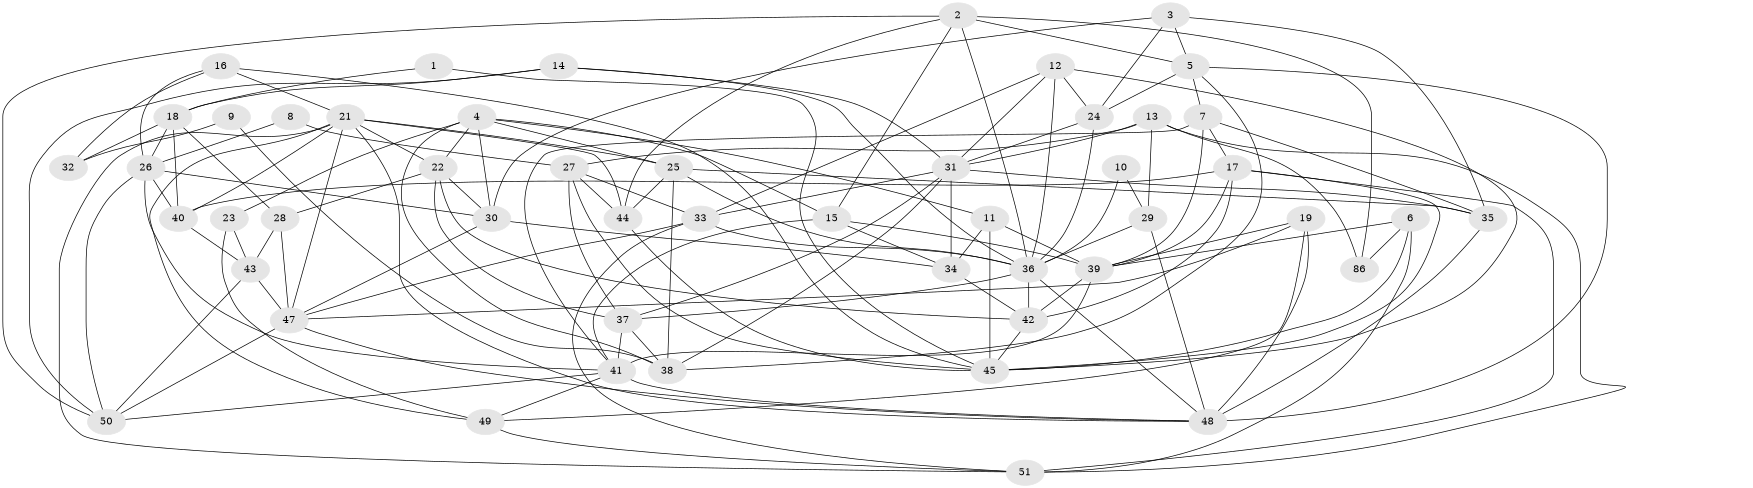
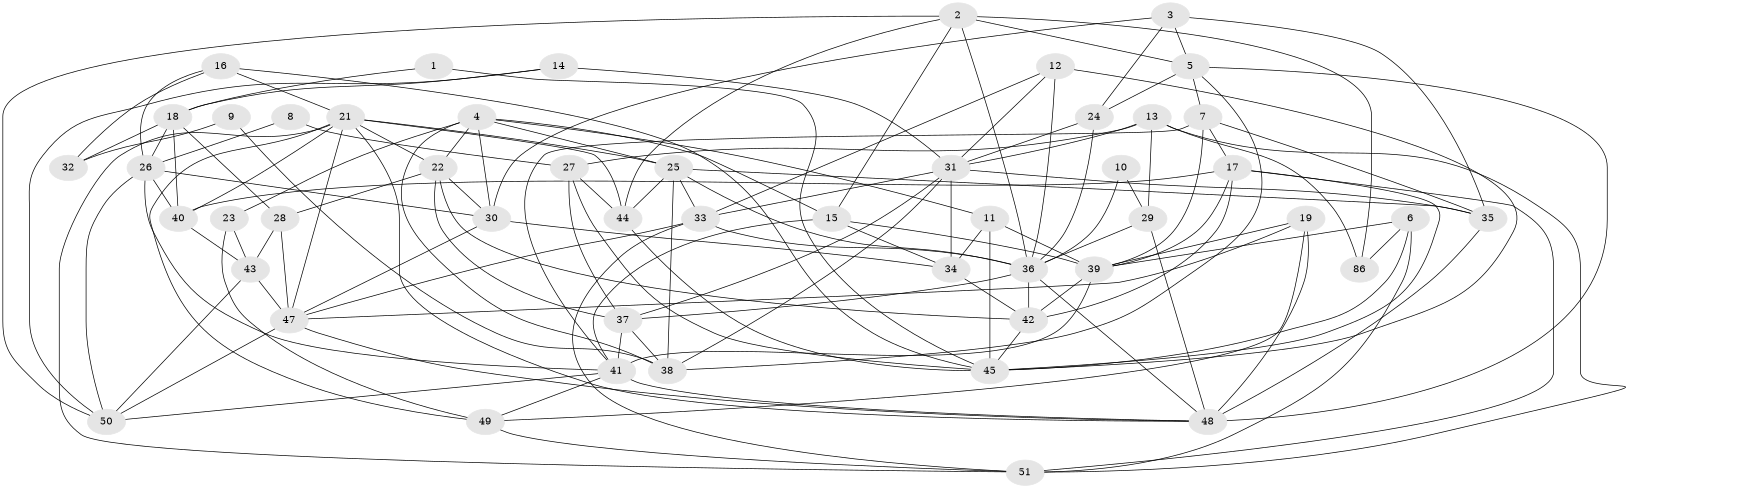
edge "12" -- "24": removed
edge "14" -- "36": removed
edge "27" -- "33": now "25" -- "33"
